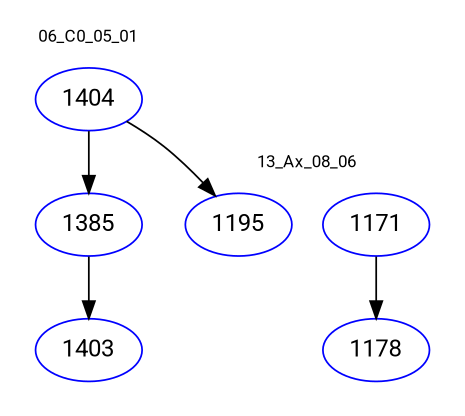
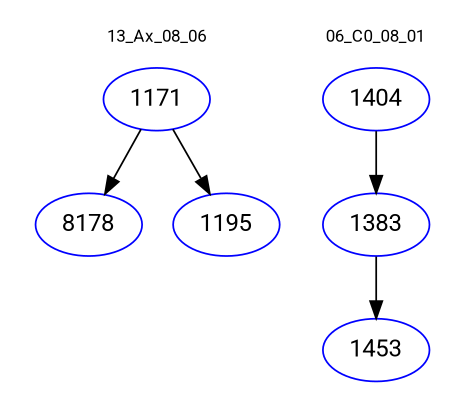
cluster "06_C0_05_01": label "06_C0_05_01" -> "06_C0_08_01"
edge "1404" -> "1195": now "1171" -> "1195"
node "1385": label "1385" -> "1383"
node "1403": label "1403" -> "1453"
node "1178": label "1178" -> "8178"
